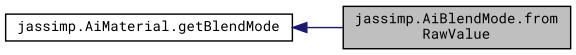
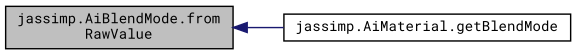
edge "jassimp.AiBlendMode.from RawValue" -> "jassimp.AiMaterial.getBlendMode": reversed
